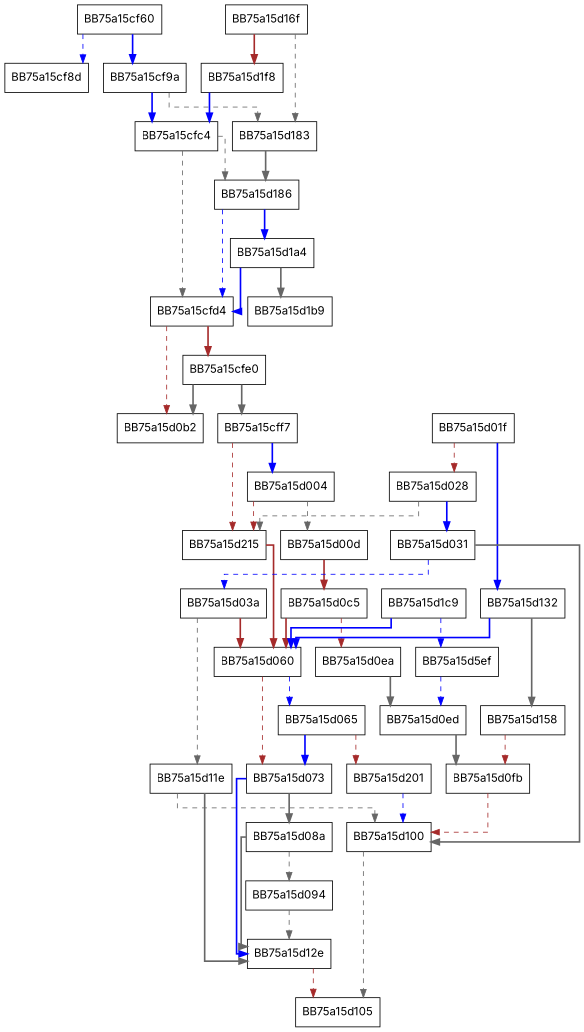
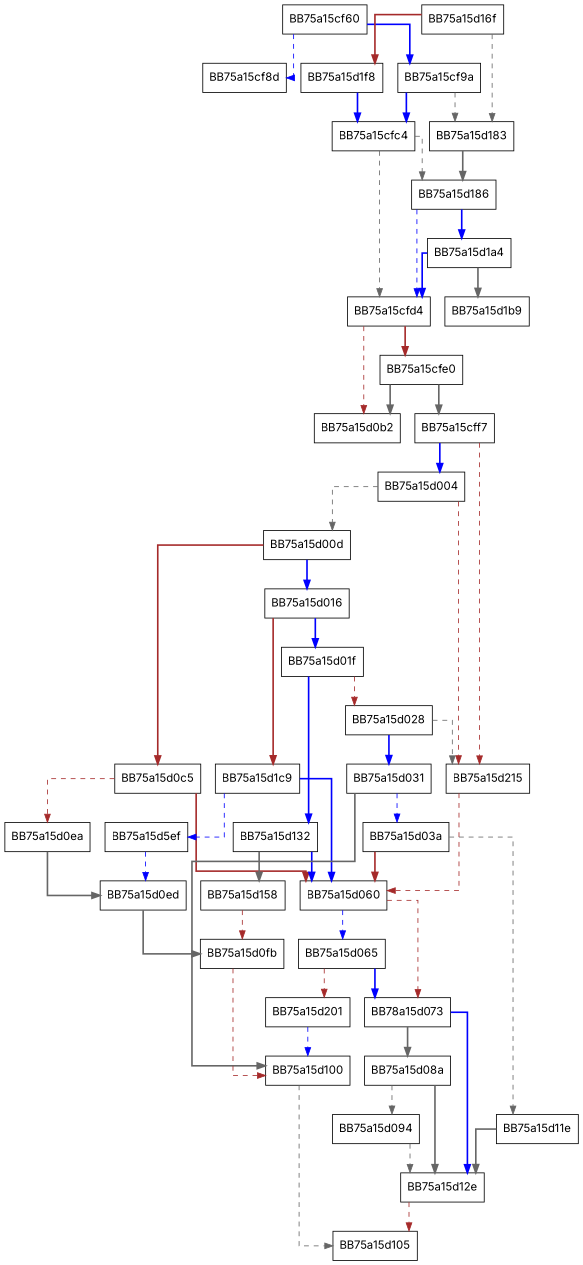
edge "BB75a15d215" -> "BB75a15d060": style bold -> dashed
node "BB75a15d016": added
node "BB75a15d073": label "BB75a15d073" -> "BB78a15d073"
edge "BB75a15d11e" -> "BB75a15d100": removed
